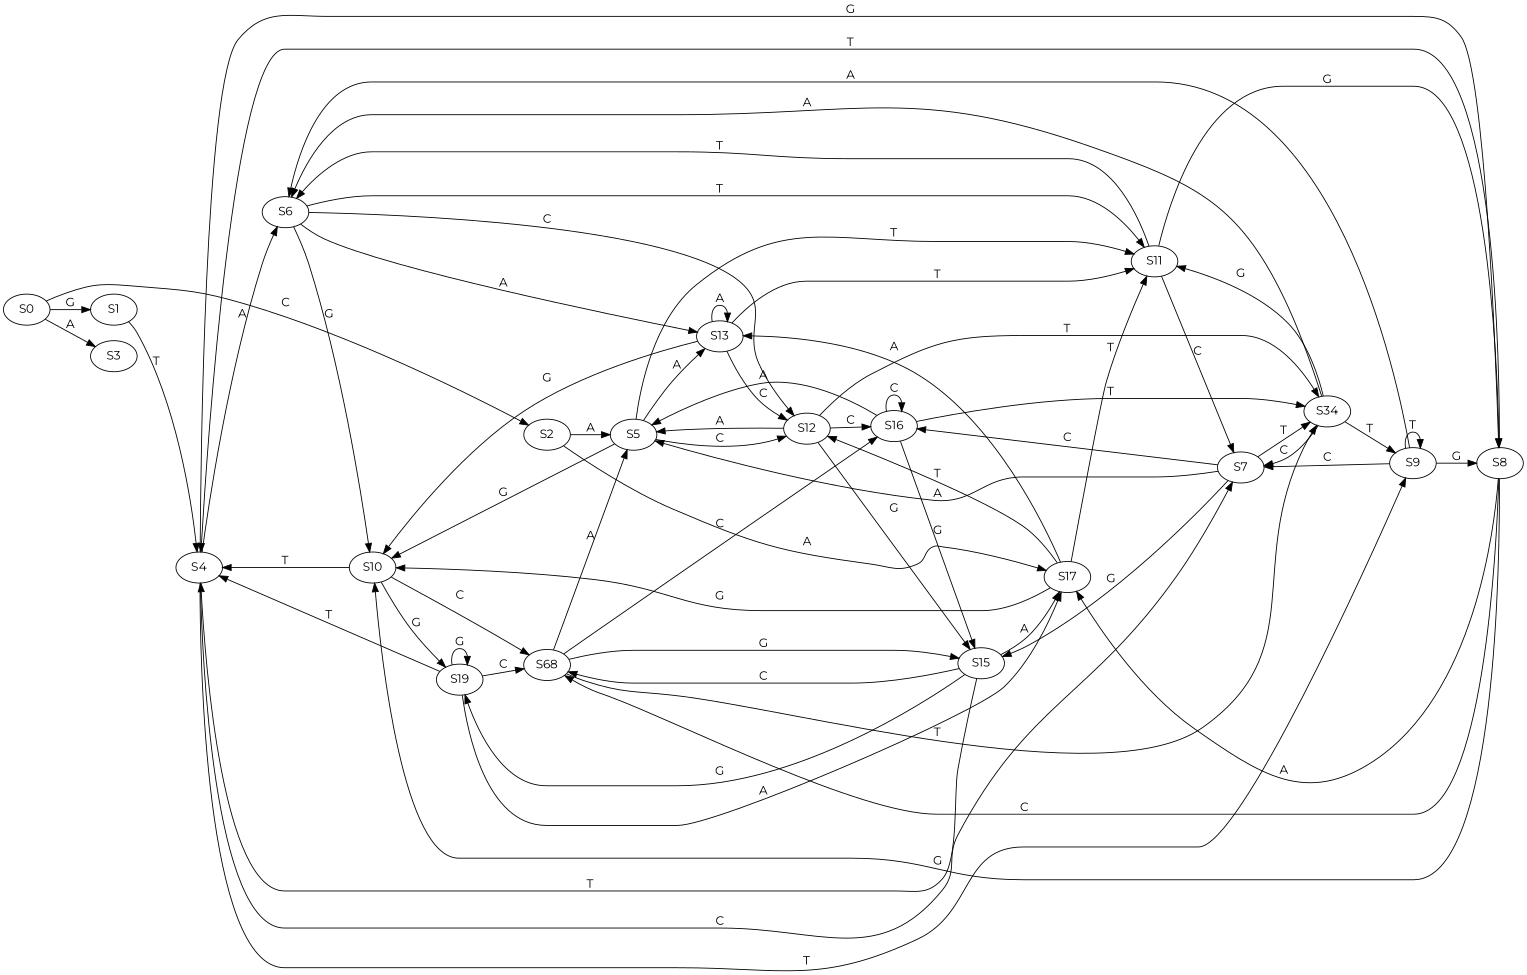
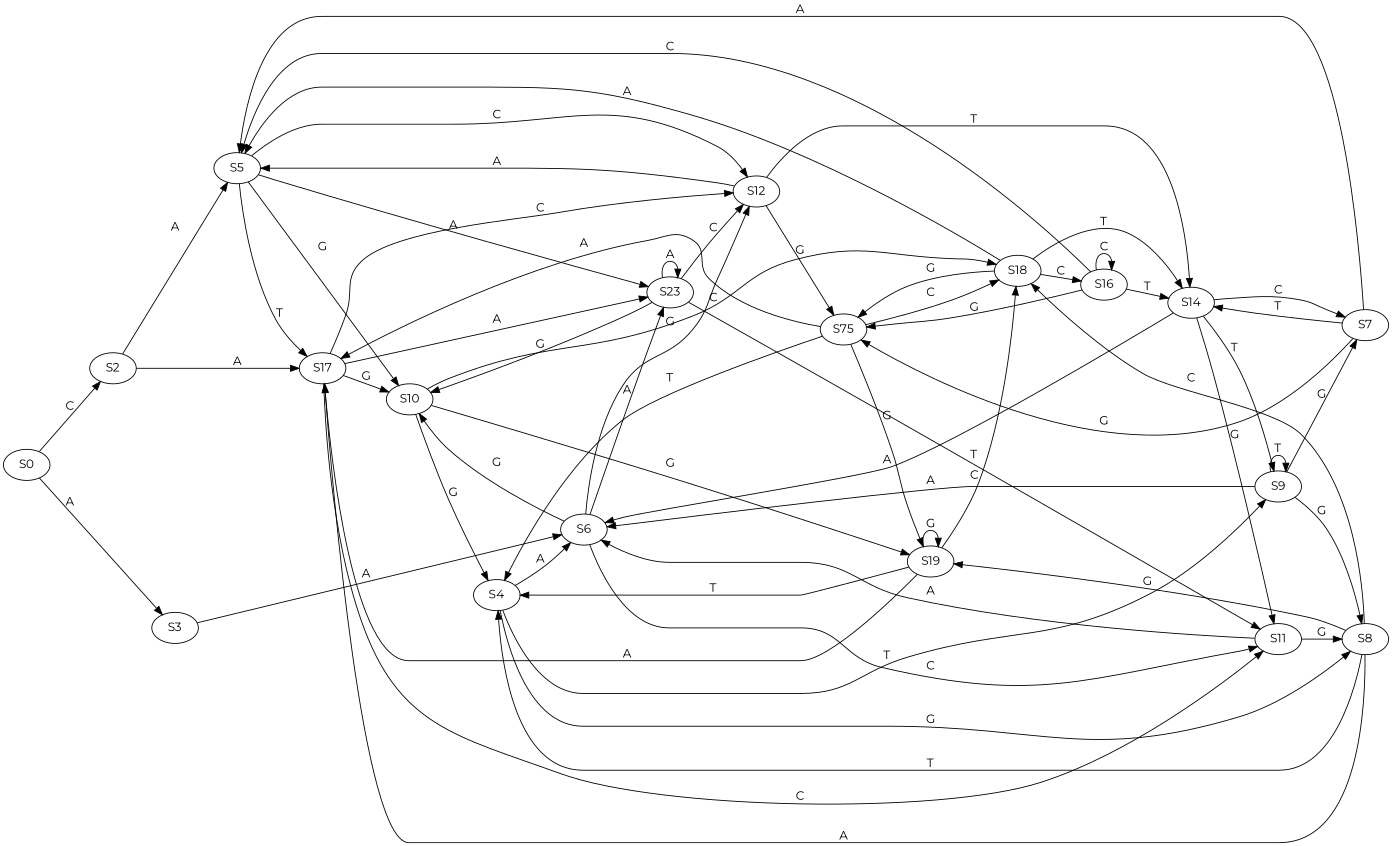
edge "S11" -> "S6": label "T" -> "A"
edge "S6" -> "S11": label "T" -> "C"
edge "S6" -> "S12": label "C" -> "G"
edge "S5" -> "S11": now "S5" -> "S17"
node "S1": removed
node "S13": label "S13" -> "S23"
edge "S17" -> "S11": label "T" -> "C"
edge "S11" -> "S7": removed, label "C"
edge "S16" -> "S5": label "A" -> "C"
node "S34": label "S34" -> "S14"
edge "S12" -> "S16": removed, label "C"
edge "S7" -> "S16": removed, label "C"
edge "S9" -> "S7": label "C" -> "G"
edge "S17" -> "S12": label "T" -> "C"
edge "S10" -> "S4": label "T" -> "G"
edge "S3" -> "S6": added, label "A"
node "S15": label "S15" -> "S75"
node "S68": label "S68" -> "S18"
edge "S8" -> "S10": now "S8" -> "S19"
edge "S4" -> "S7": removed, label "C"
